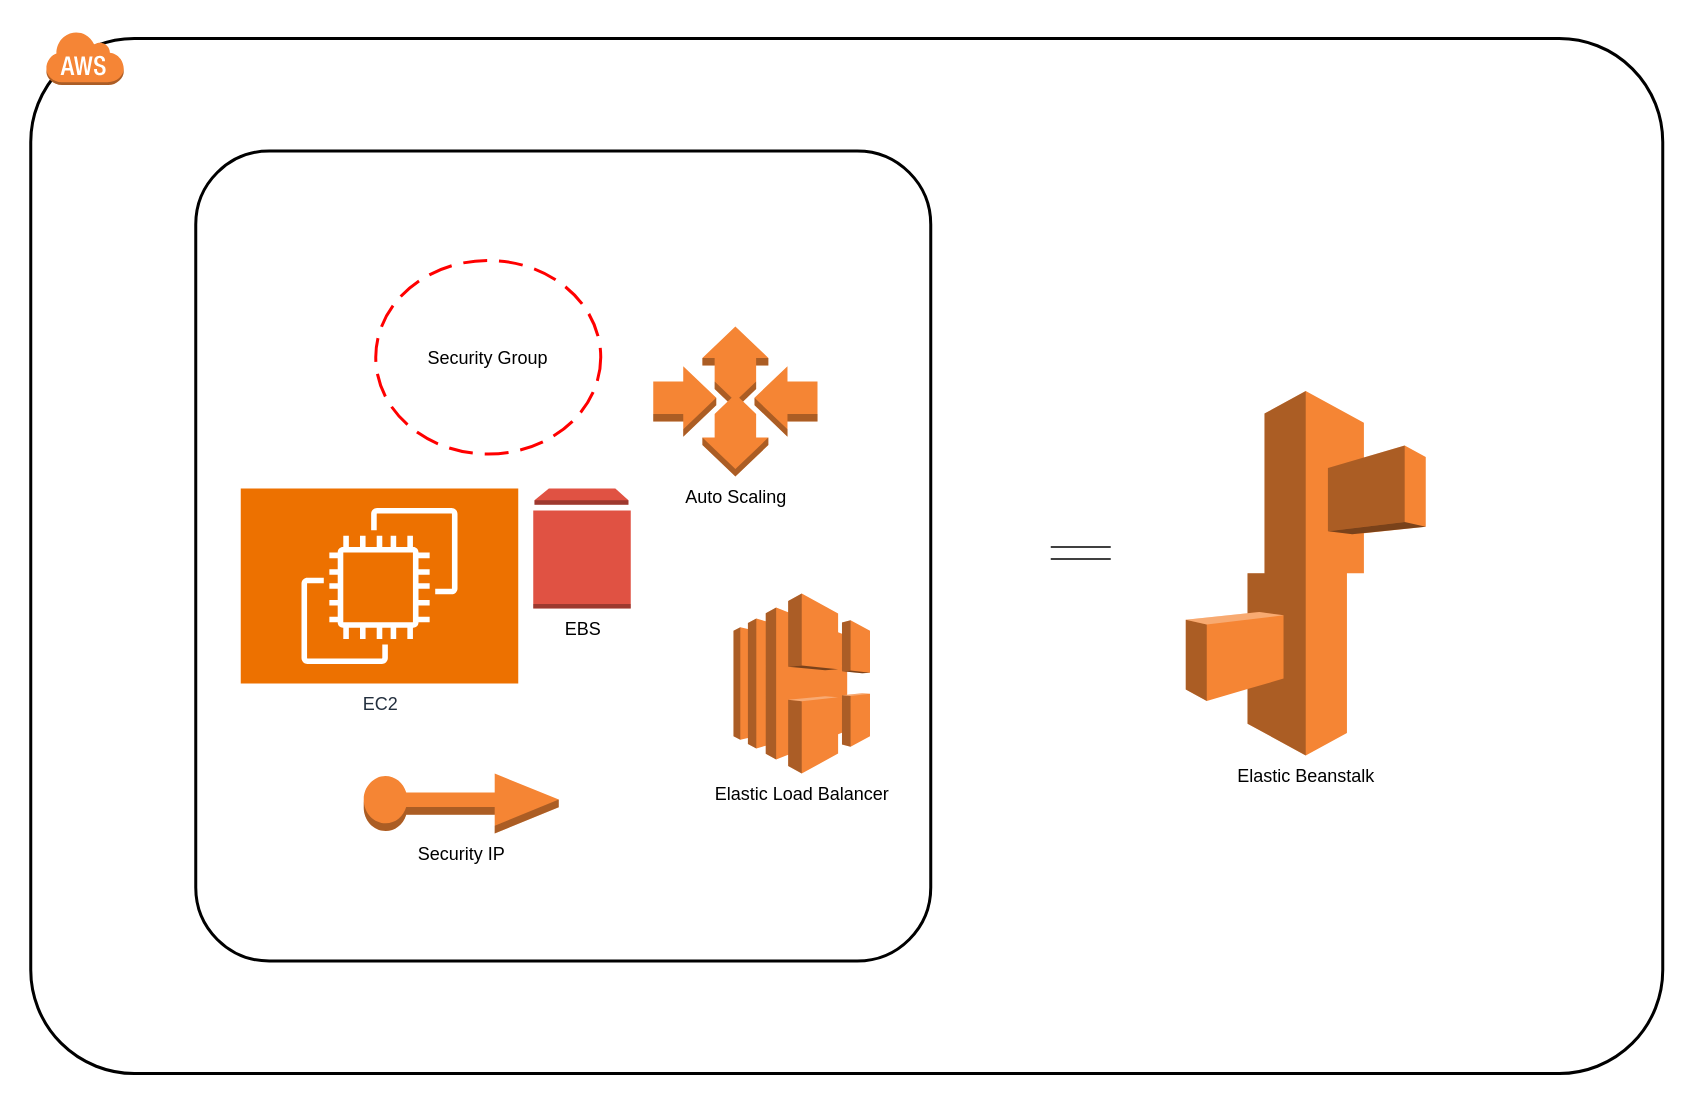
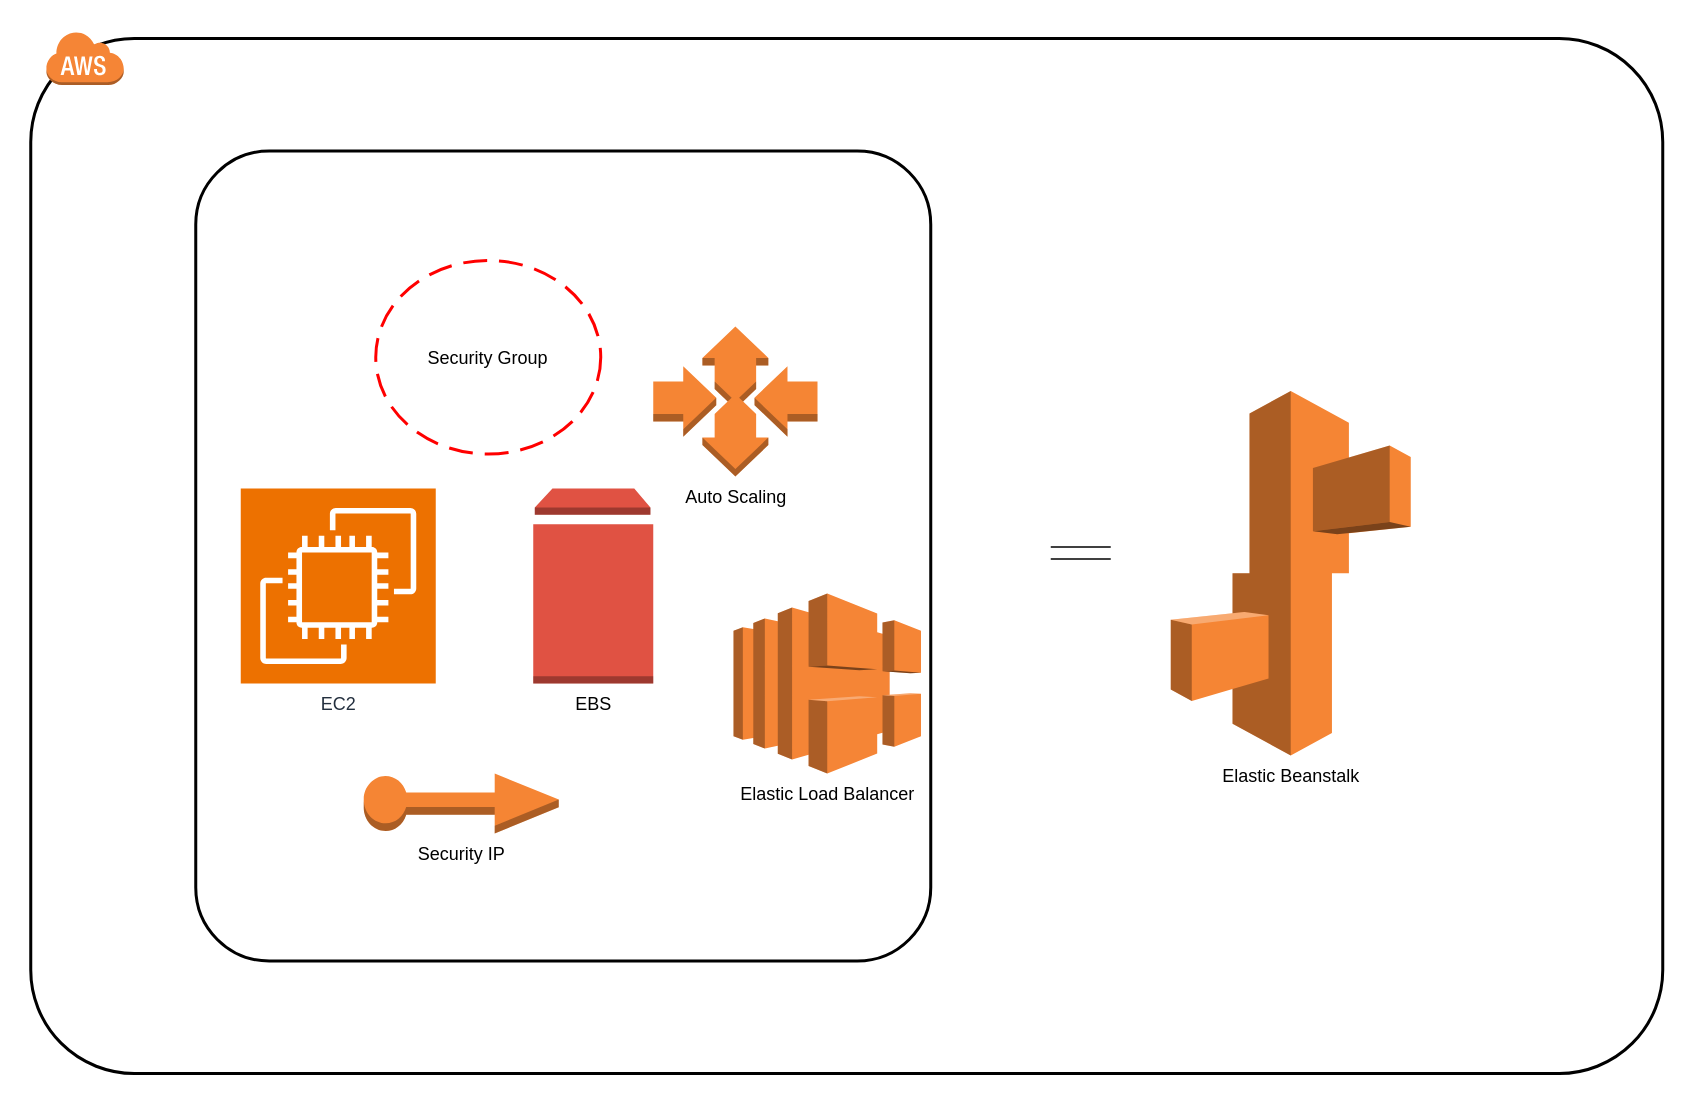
node "EBS": size 98x120 -> 120x195
node "Elastic Beanstalk": moved (1306, 573) -> (1291, 573)
node "EC2": size 278x195 -> 195x195
node "Elastic Load Balancer": size 137x180 -> 188x180
